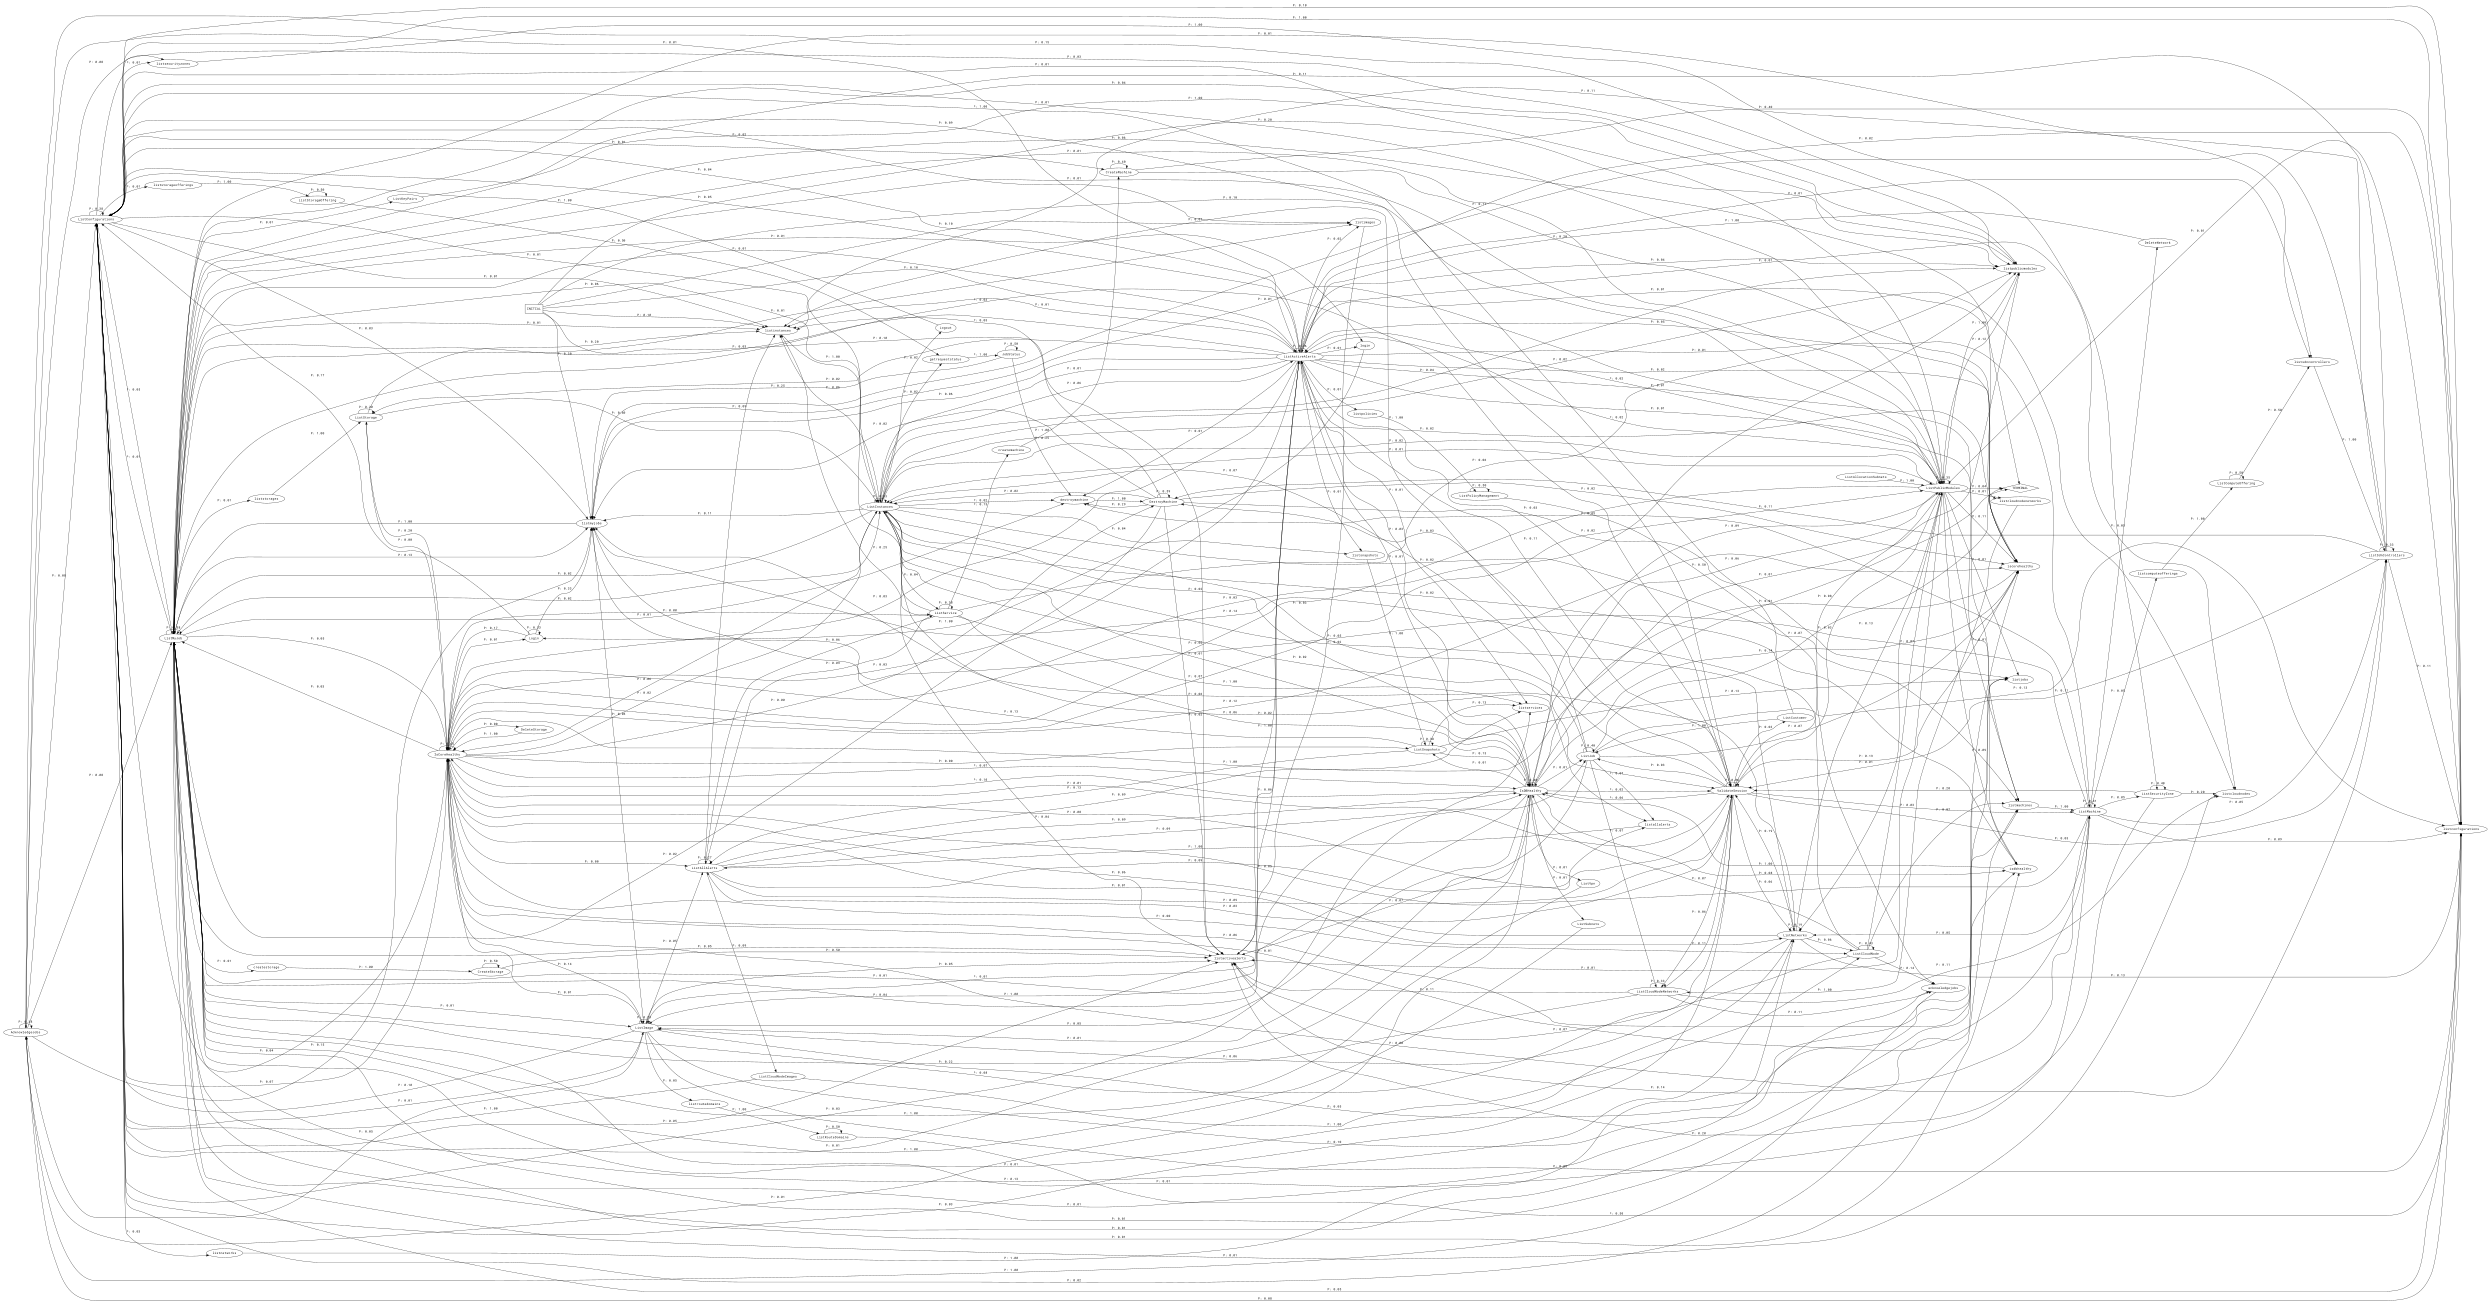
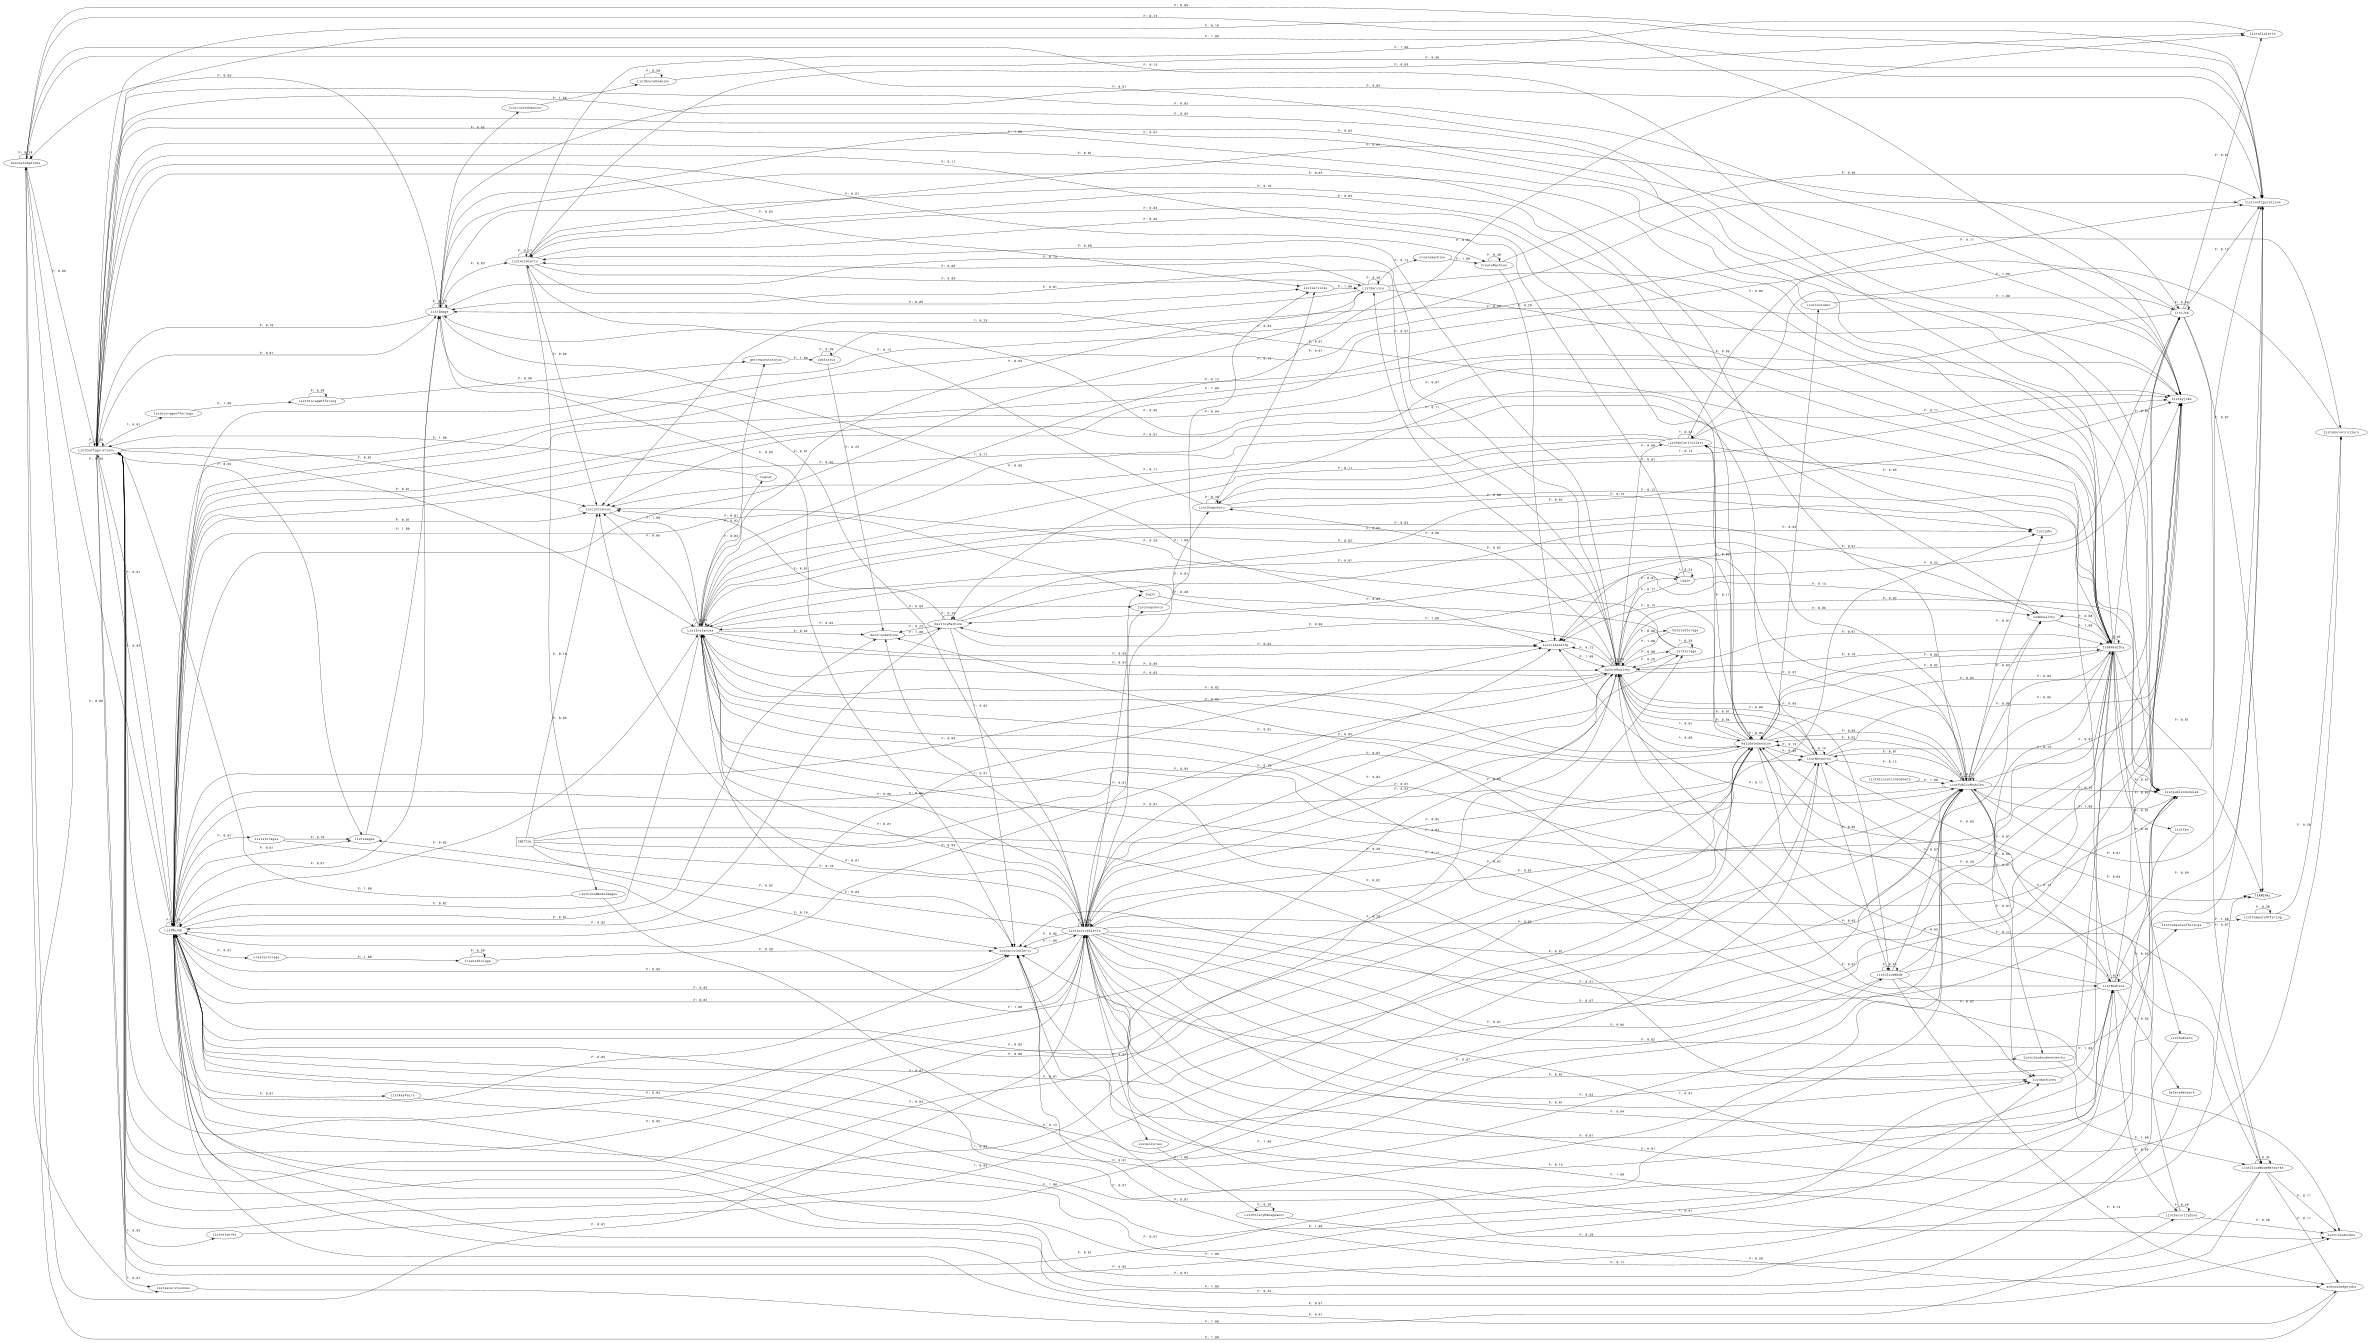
edge "INITIAL" -> "listimages": now "liststorages" -> "listimages"
edge "ListService" -> "listservices": reversed
